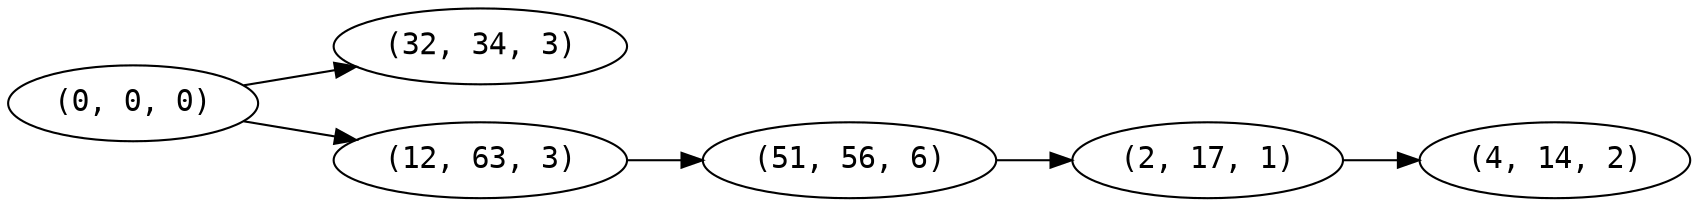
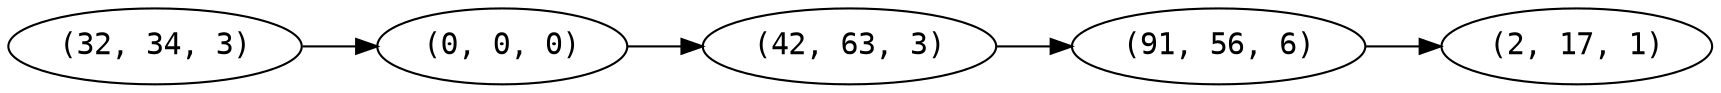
edge "(0, 0, 0)" -> "(32, 34, 3)": reversed
node "(12, 63, 3)": label "(12, 63, 3)" -> "(42, 63, 3)"
node "(51, 56, 6)": label "(51, 56, 6)" -> "(91, 56, 6)"
node "(4, 14, 2)": removed
